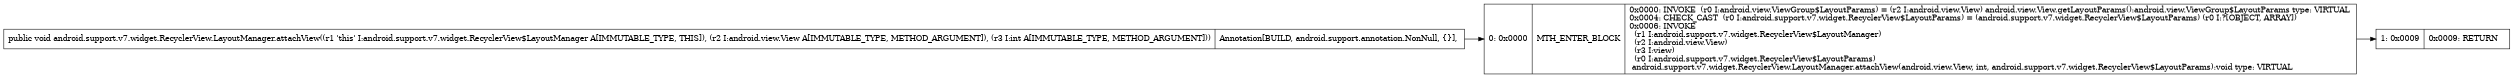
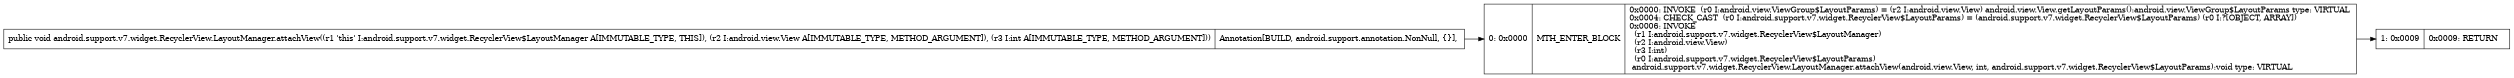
node "0: 0x0000": text "(r3 I:view)" -> "(r3 I:int)"
